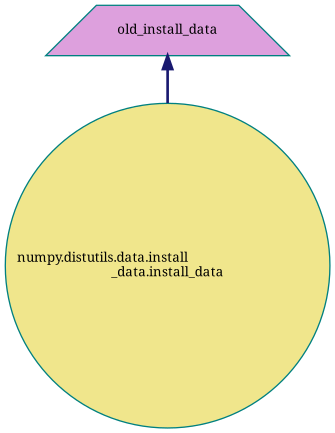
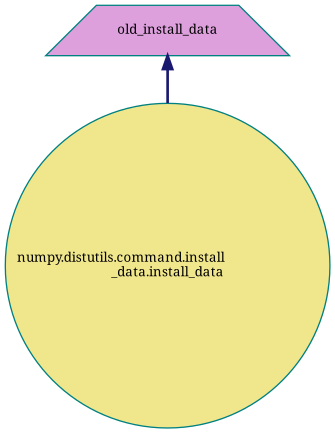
node "numpy.distutils.data.install _data.install_data": label "numpy.distutils.data.install _data.install_data" -> "numpy.distutils.command.install _data.install_data"
